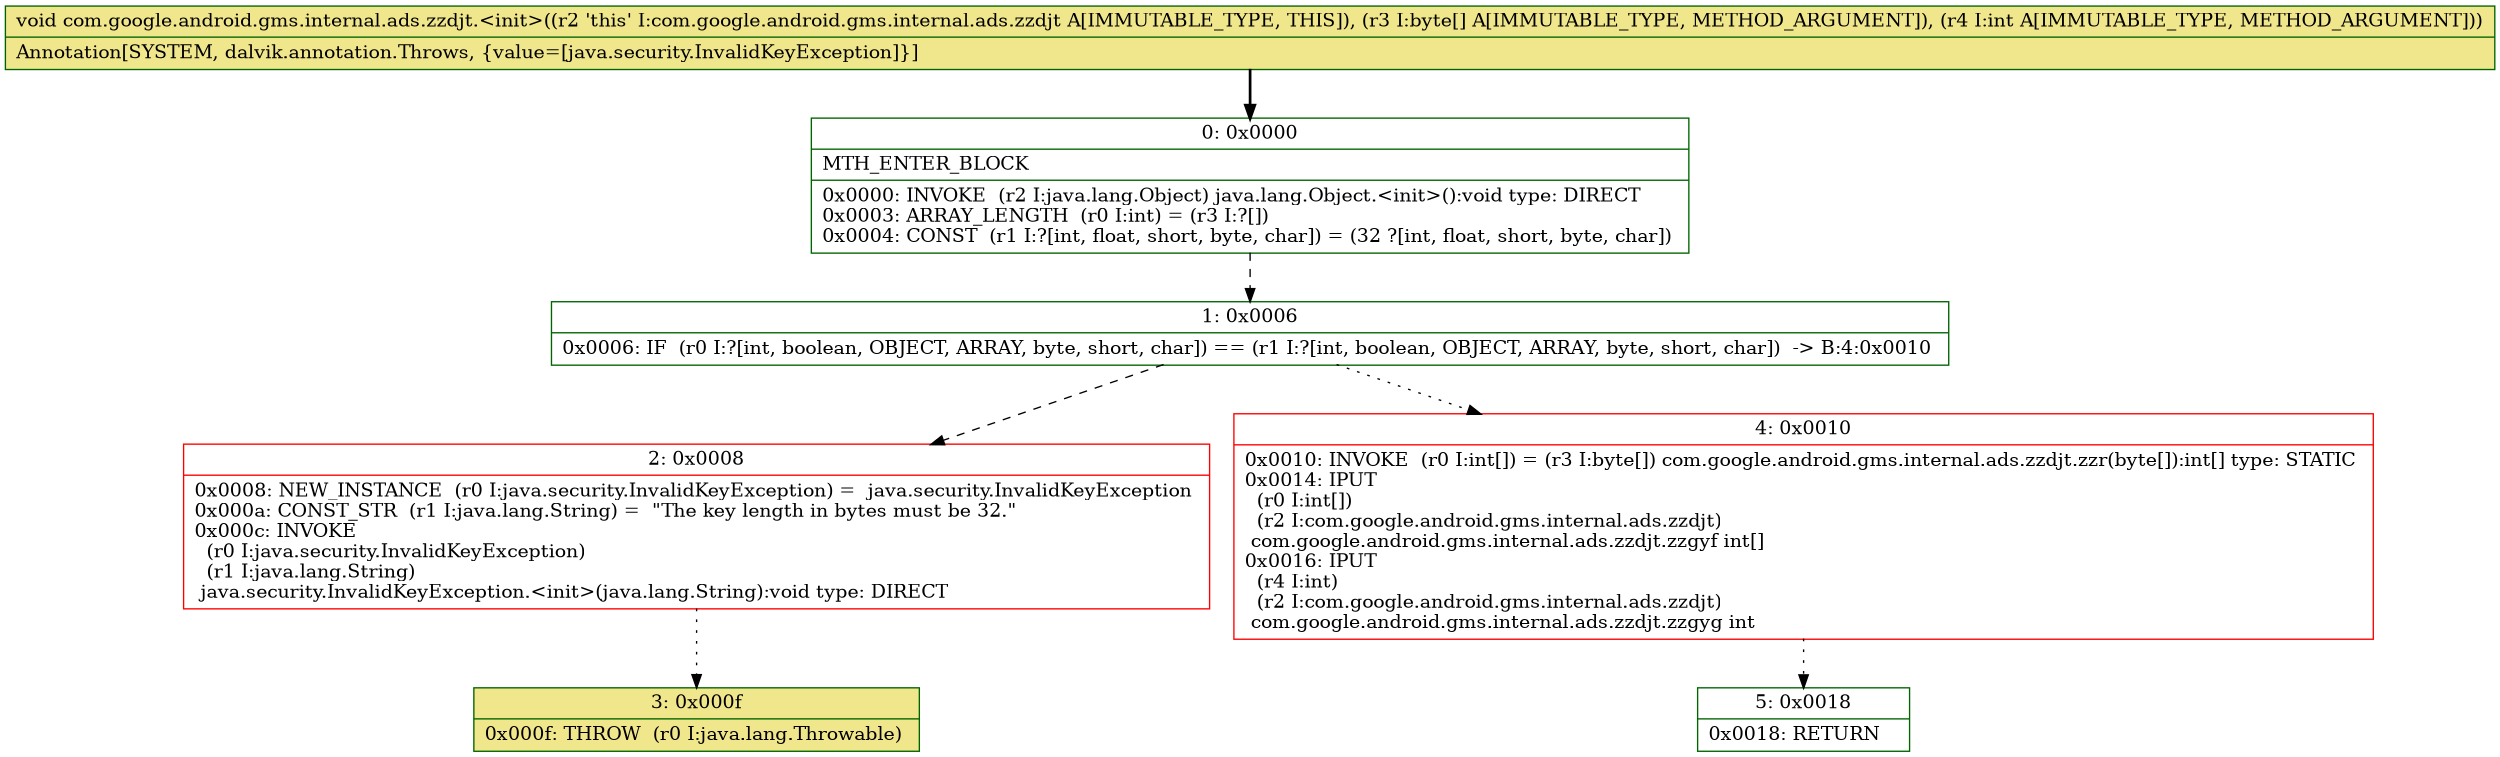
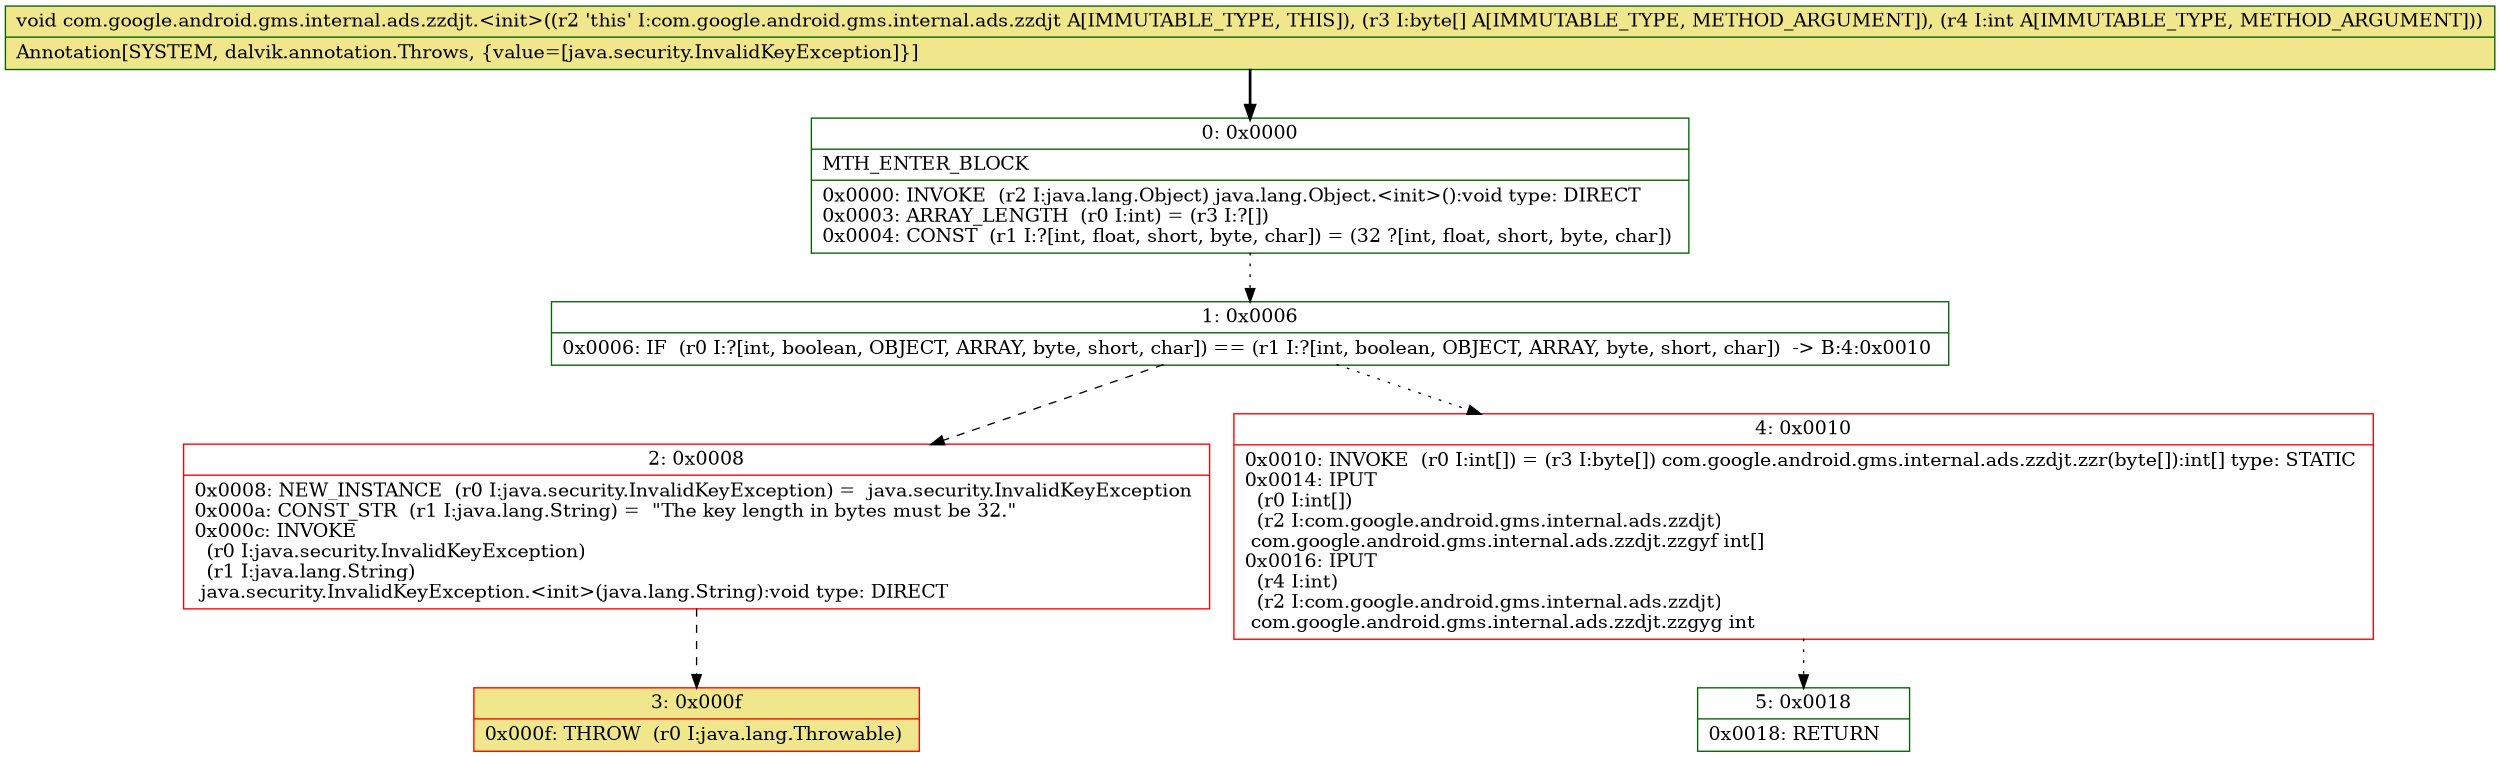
edge "0: 0x0000" -> "1: 0x0006": style dashed -> dotted
edge "2: 0x0008" -> "3: 0x000f": style dotted -> dashed
node "3: 0x000f": color darkgreen -> red
